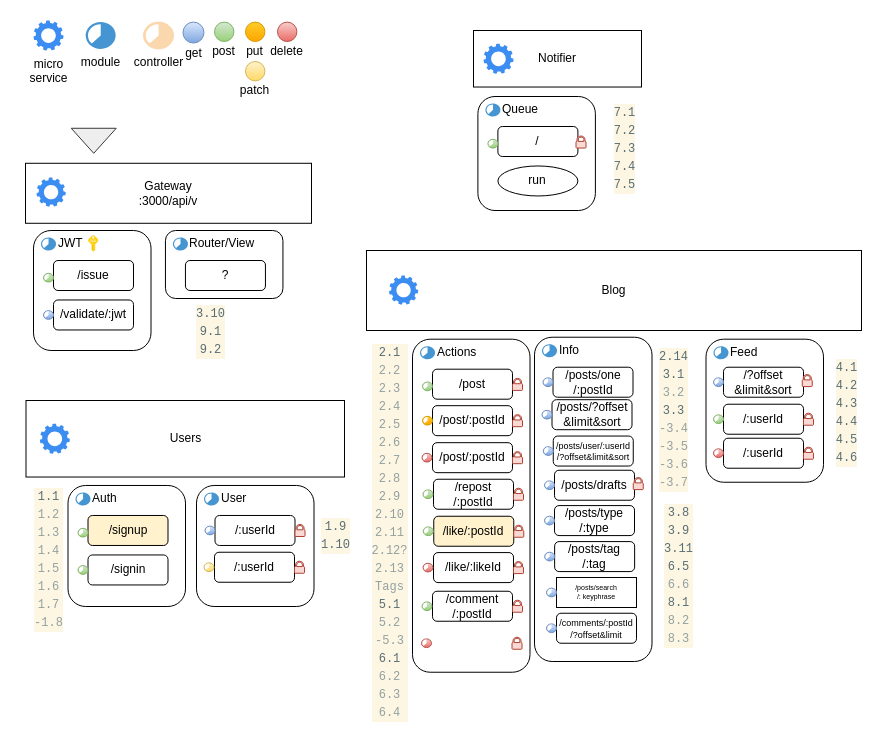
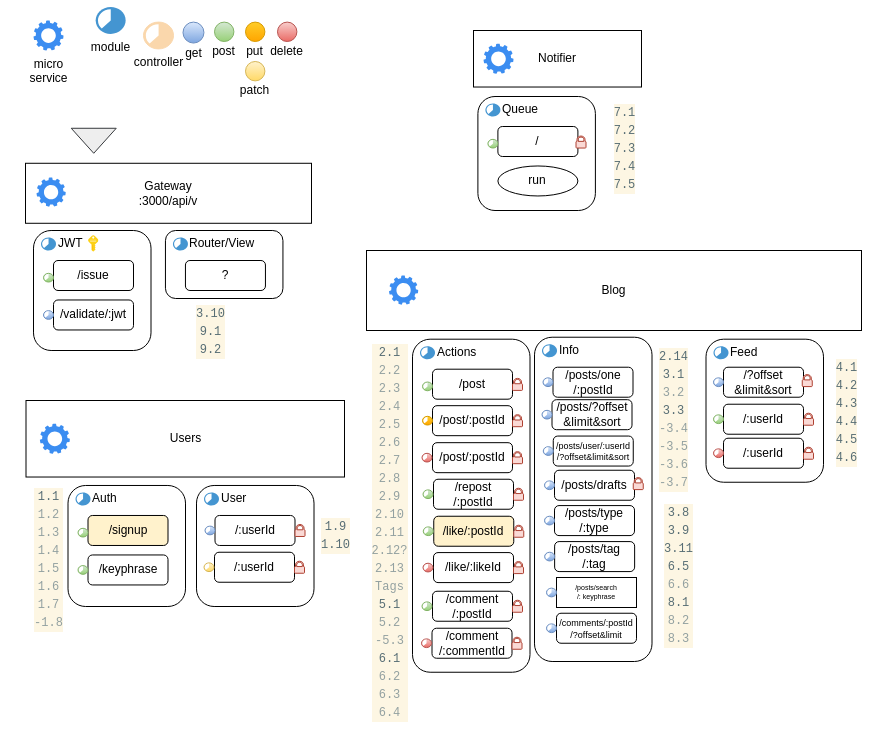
node "module": moved (101, 36) -> (111, 21)
node "/signin": label "/signin" -> "/keyphrase"
node "/comment /:commentId": added
